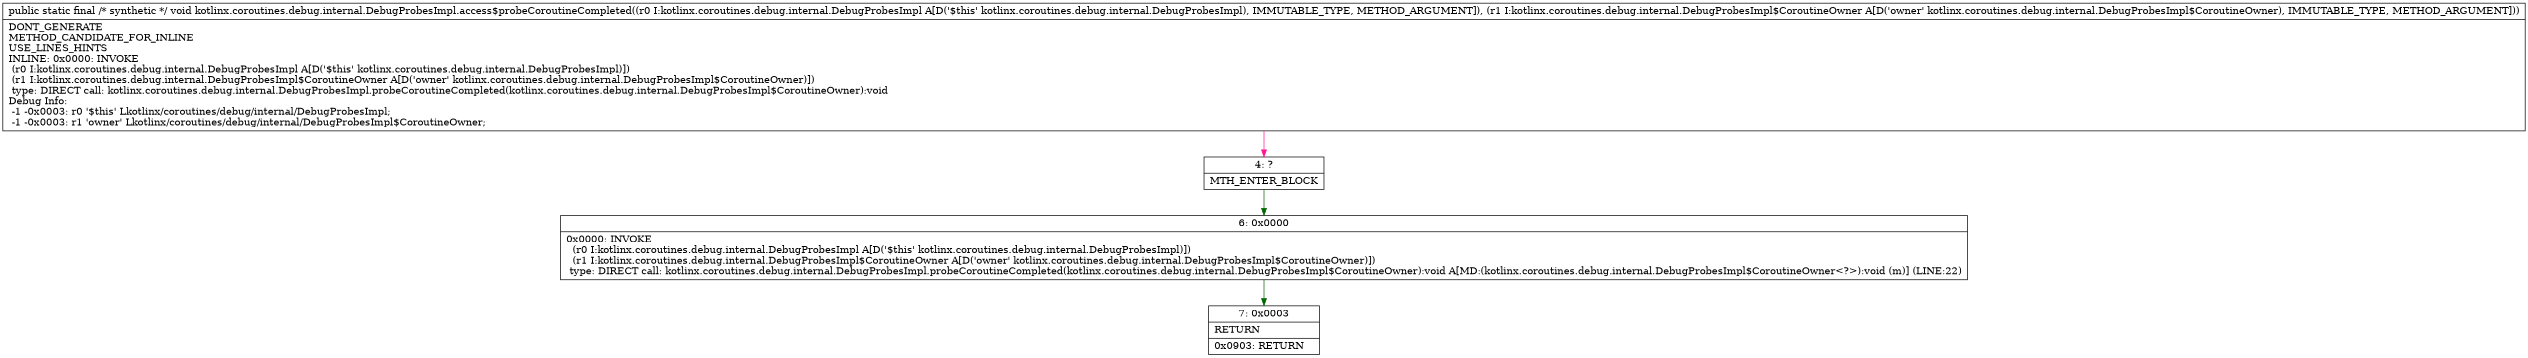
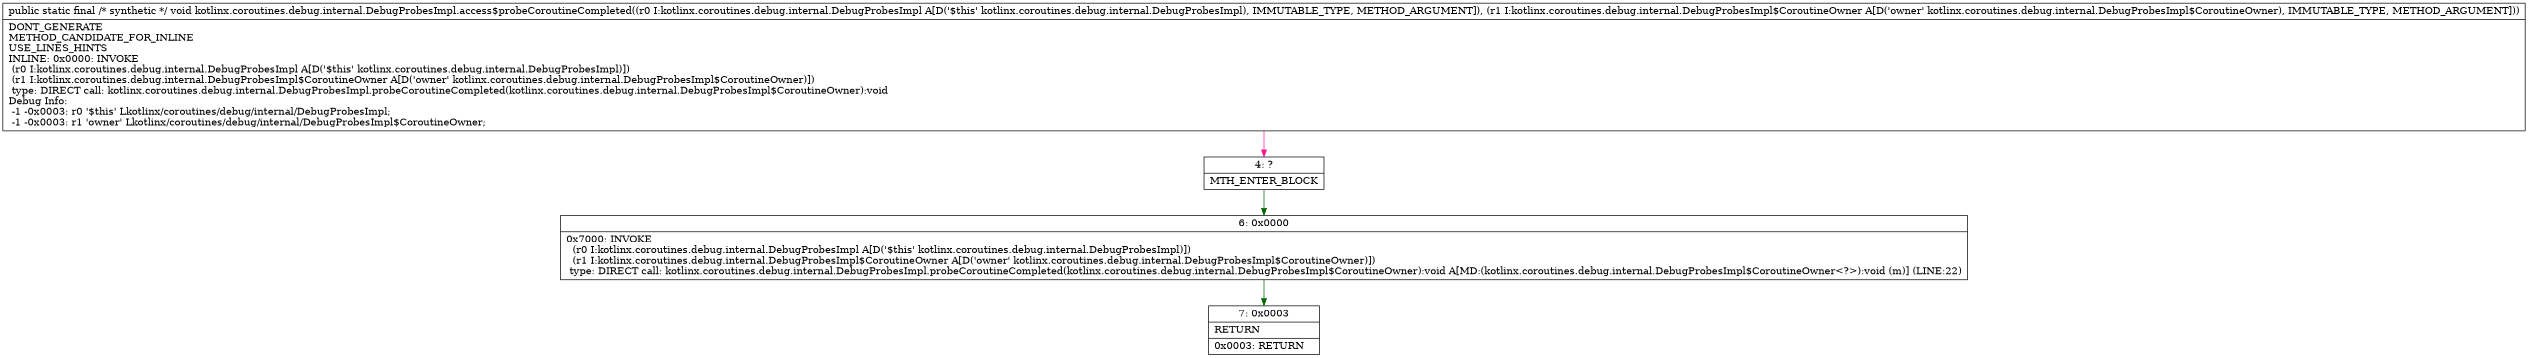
node "6: 0x0000": text "0x0000: INVOKE" -> "0x7000: INVOKE"
node "7: 0x0003": text "0x0903: RETURN" -> "0x0003: RETURN"
